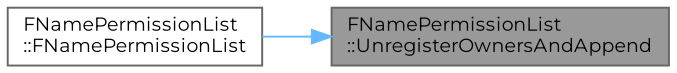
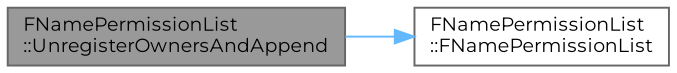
edge "FNamePermissionList ::FNamePermissionList" -> "FNamePermissionList ::UnregisterOwnersAndAppend": reversed
